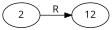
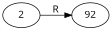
node "12": label "12" -> "92"
